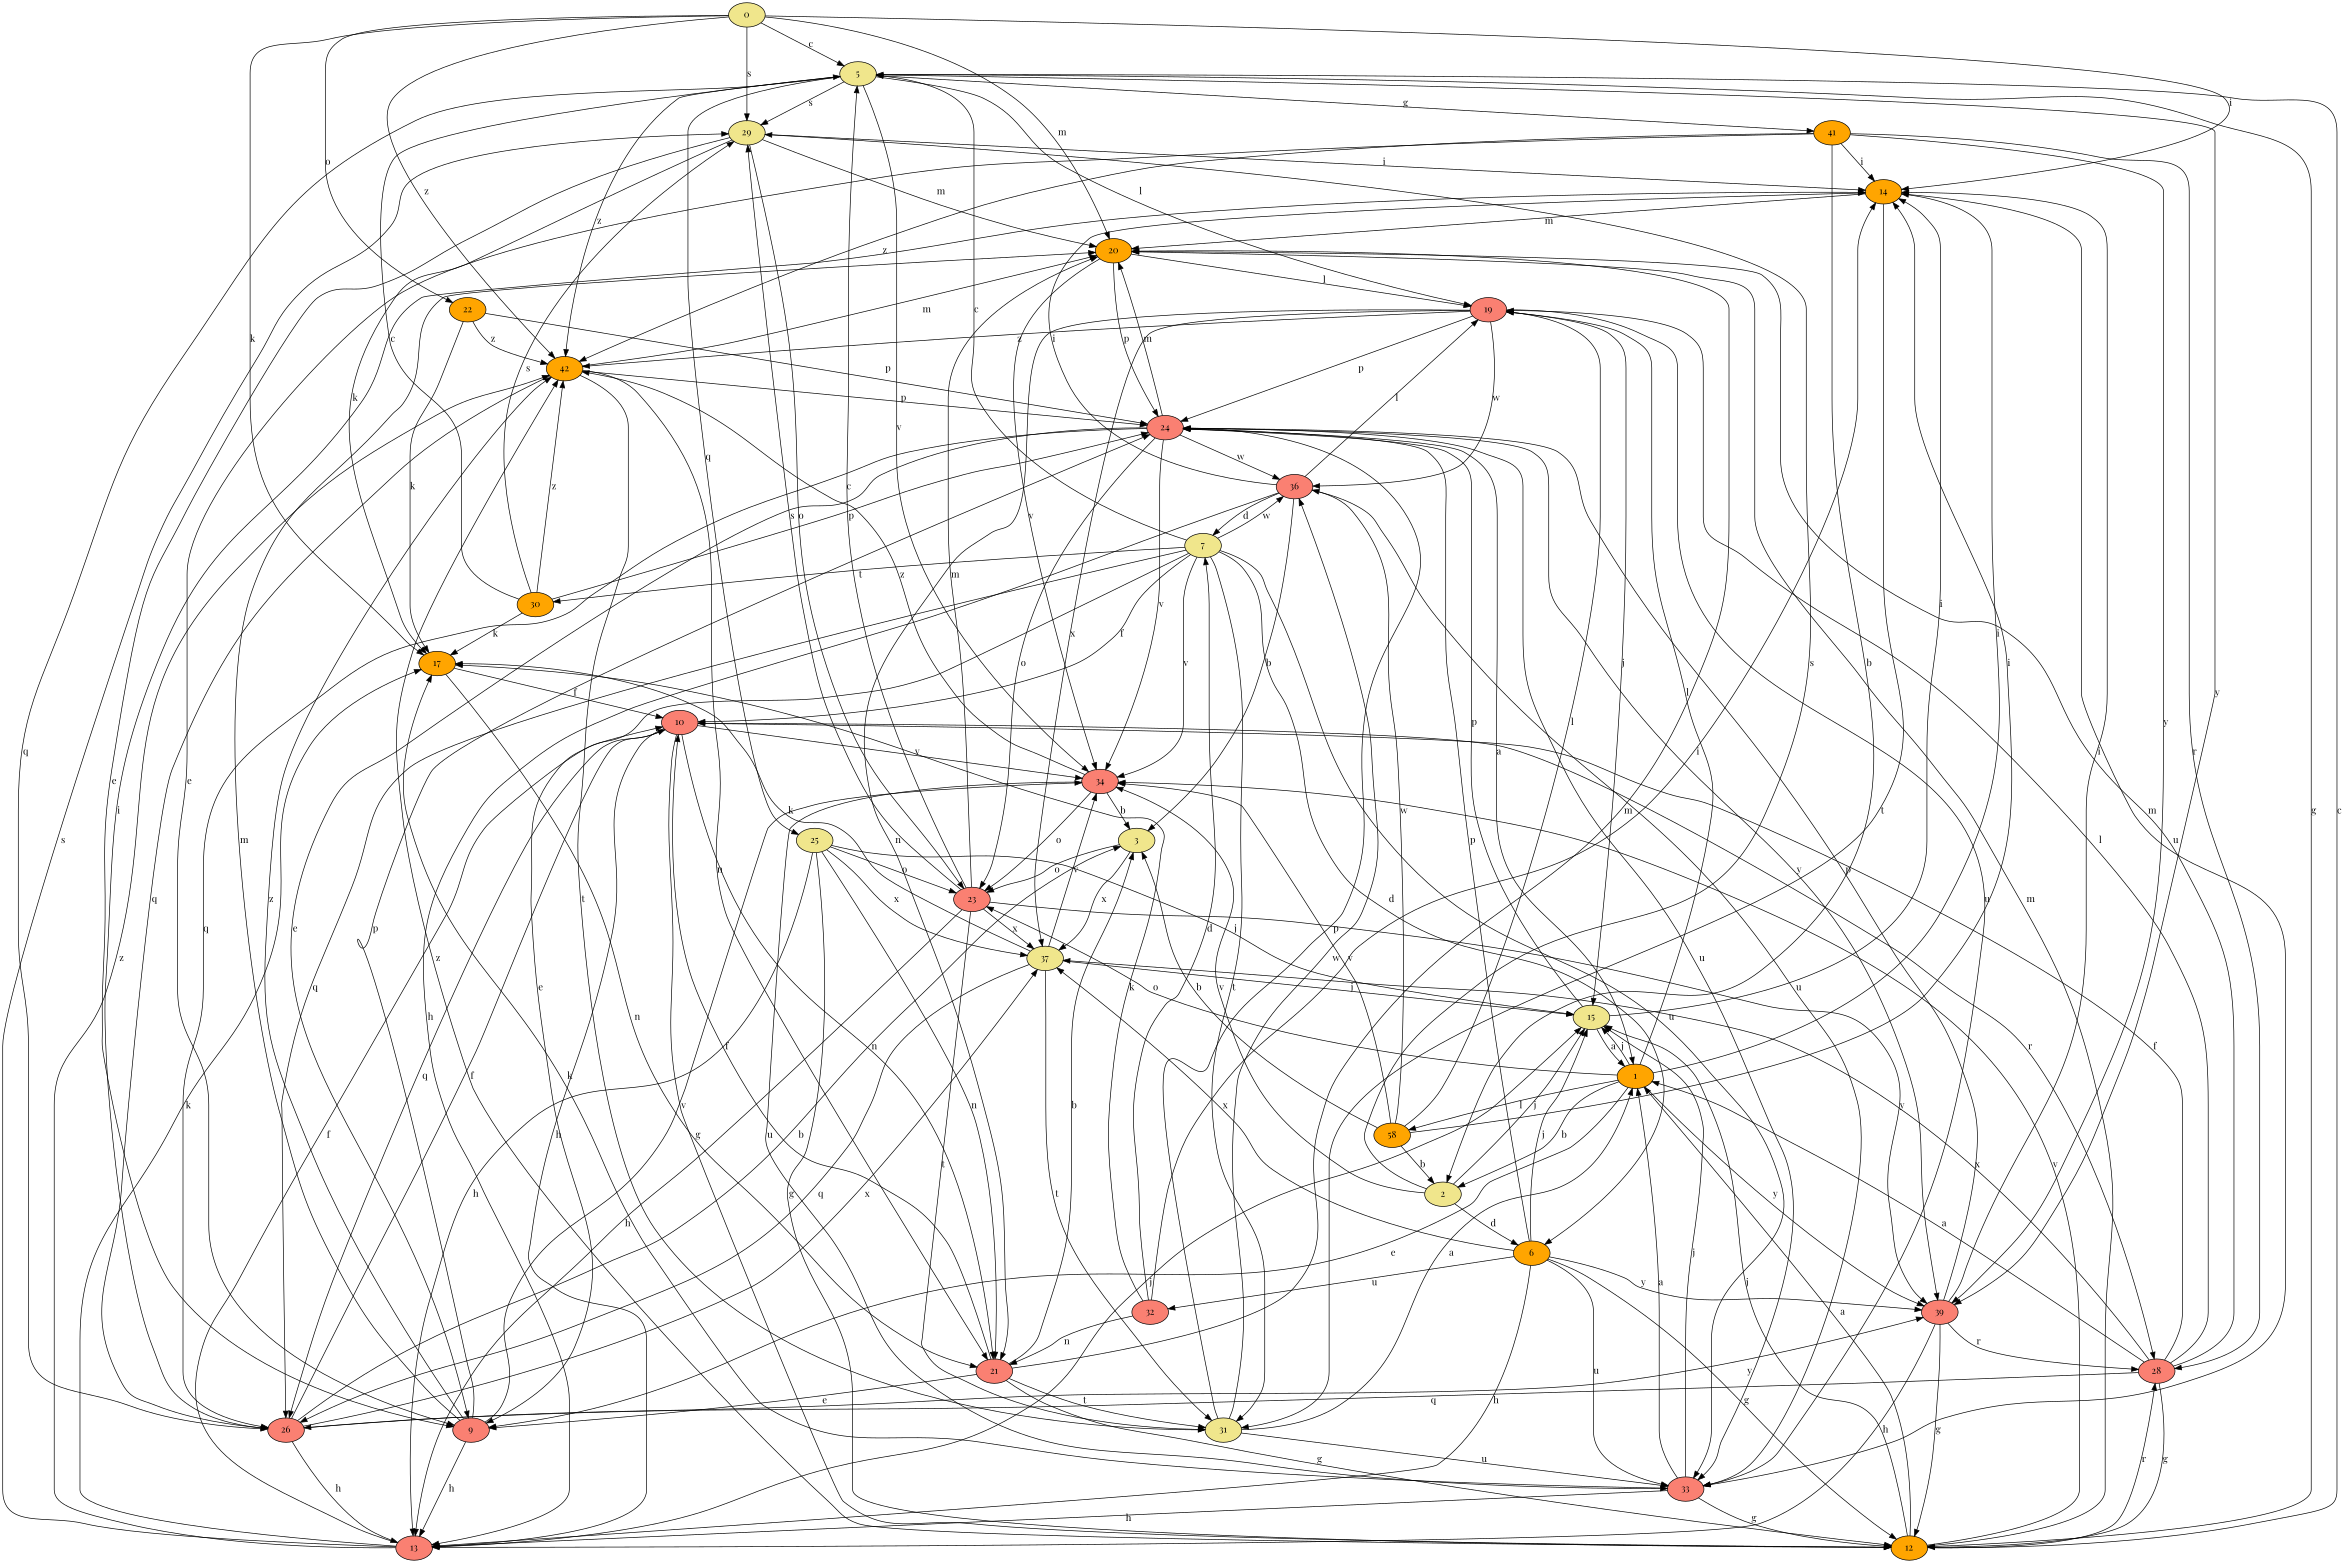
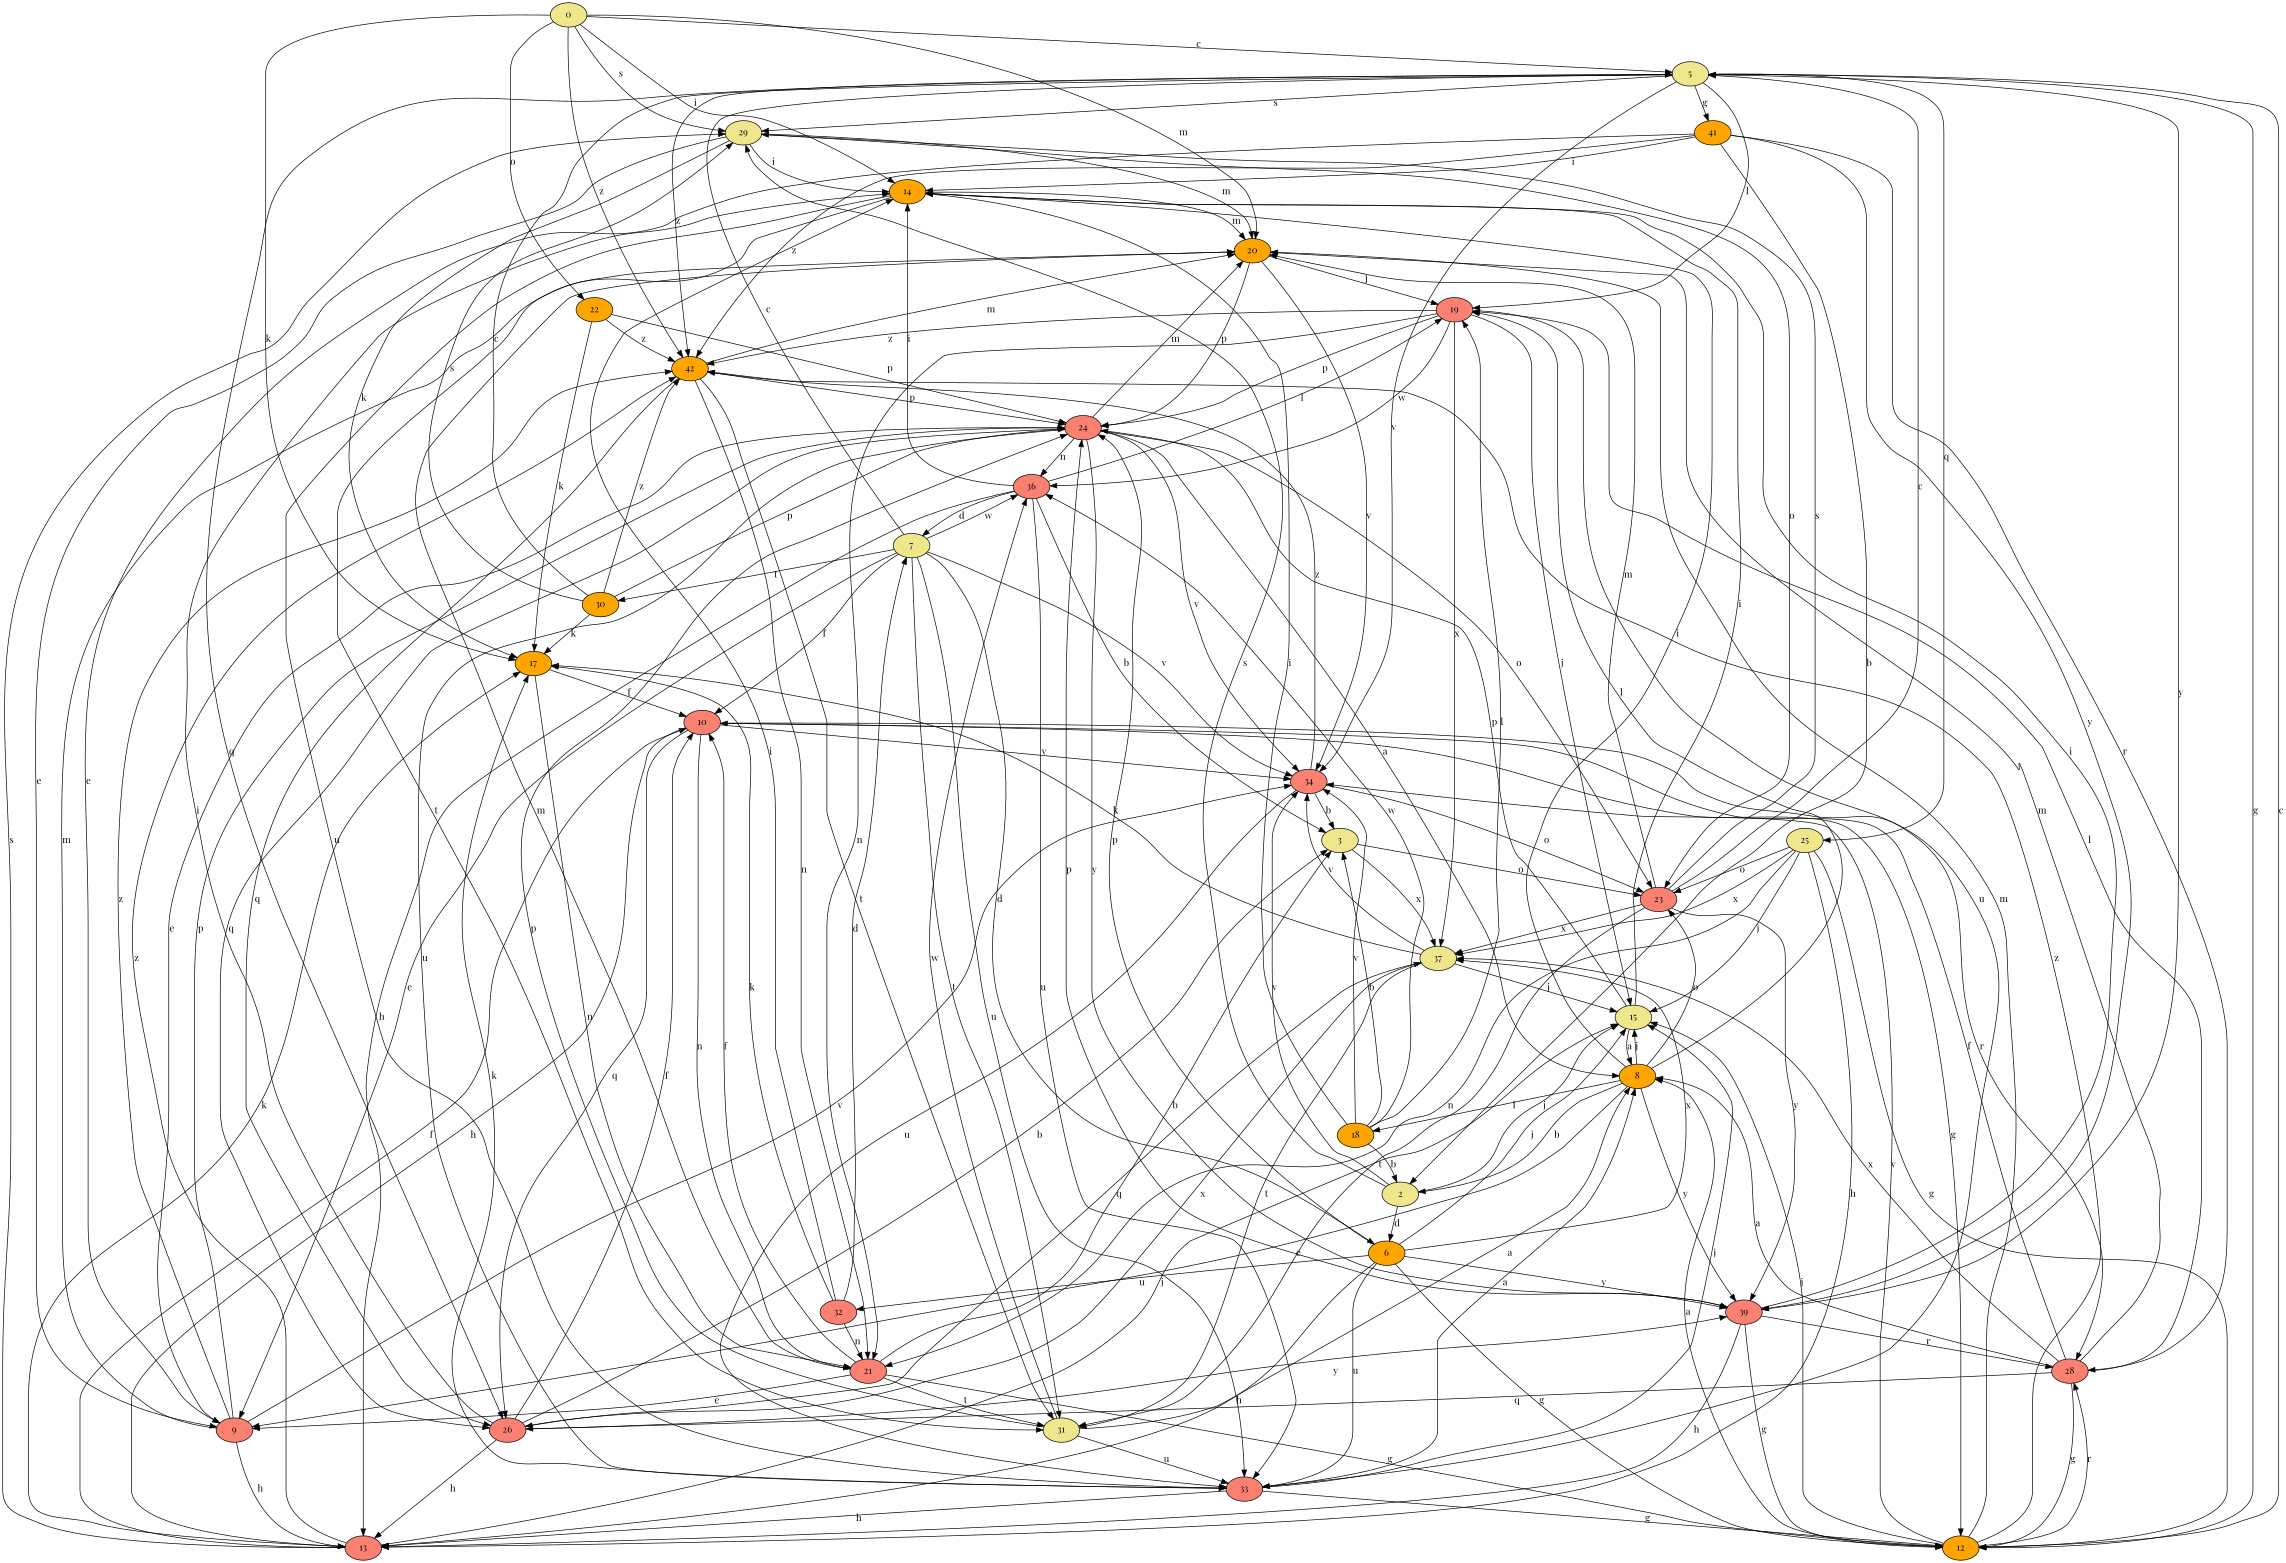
edge "24" -> "36": label "w" -> "n"
edge "7" -> "26": removed, label "q"
node "1": label "1" -> "8"
node "58": label "58" -> "18"
edge "23" -> "13": removed, label "h"
